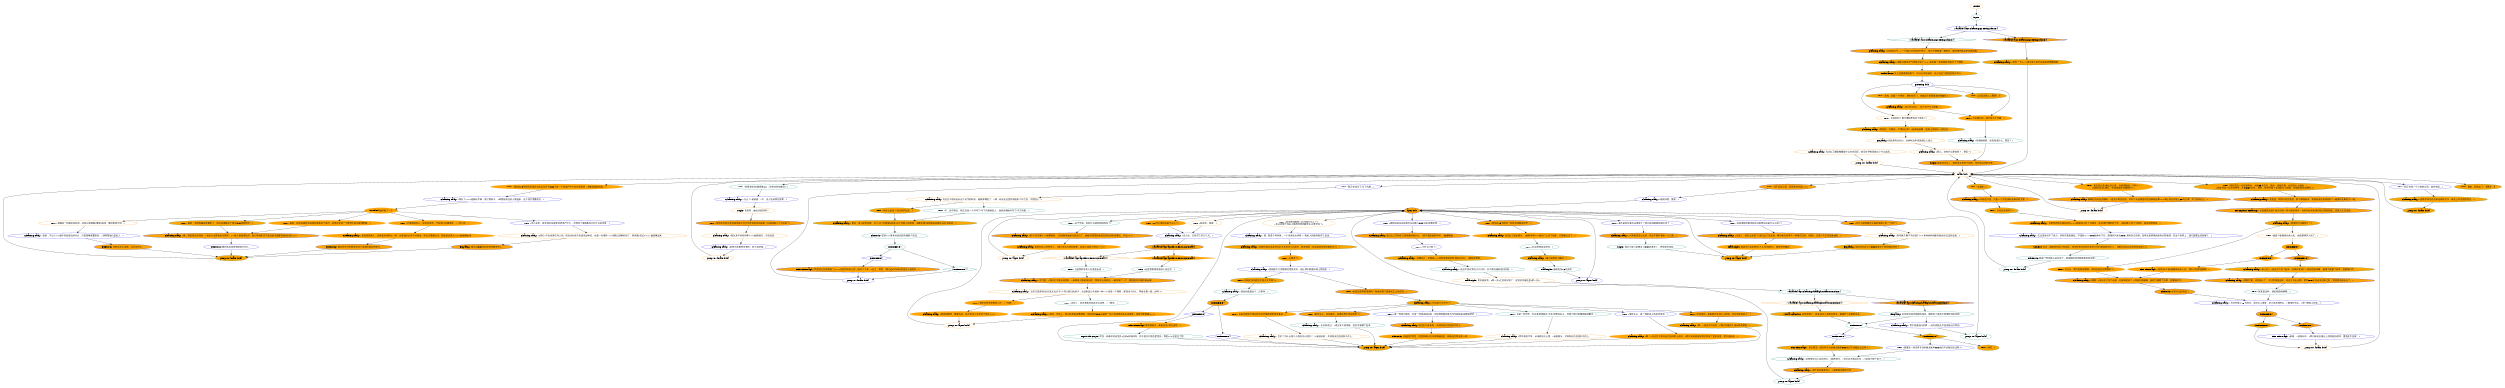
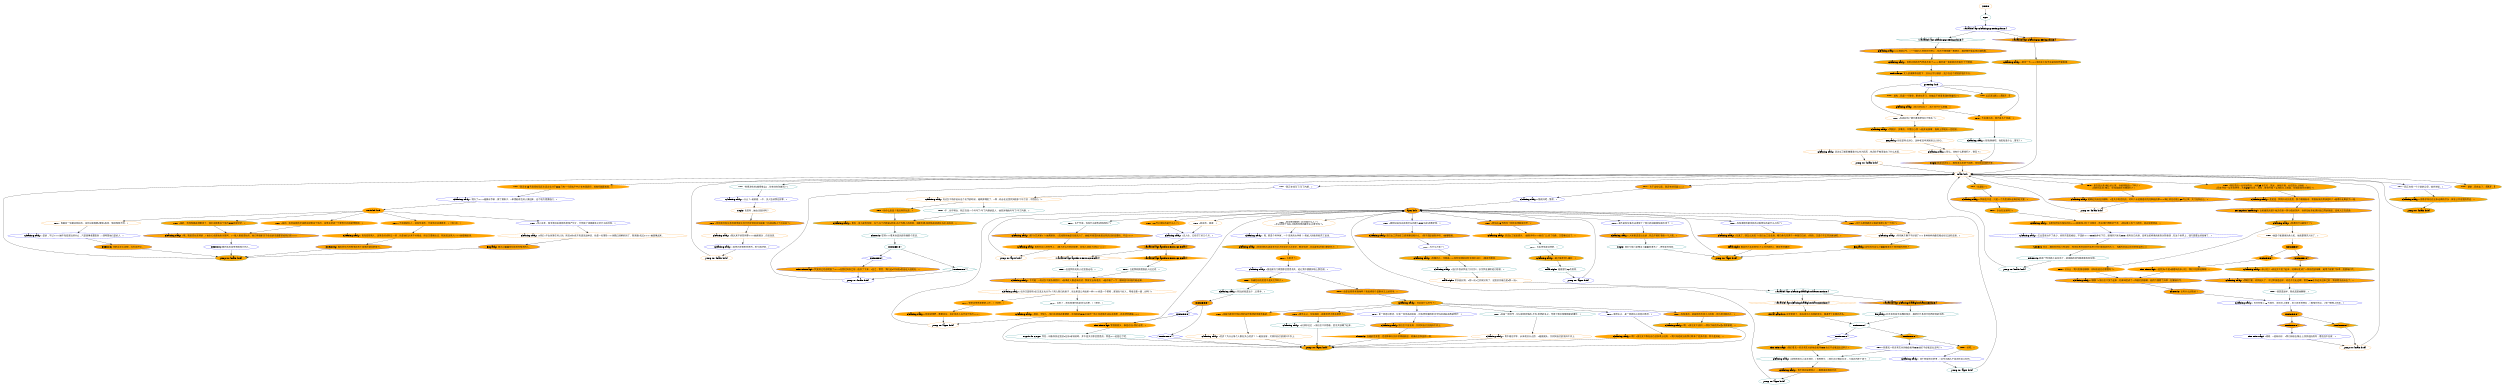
node "Logic: 她是清洁女工。她知道这里的平面图，也知道这里的住客。": shape ellipse -> diamond
node "Untitled 她停顿了一下": label "Untitled 她停顿了一下" -> "Untitled hub"
edge "Empathy: 并没有到动手动脚的地步。她听到了某些不想再听到的东西。" -> "Cleaning Lady: “我不想提他们的事，”这句话她几乎是说给自己听的。": now "You: “好吧。”" -> "Cleaning Lady: “我不想提他们的事，”这句话她几乎是说给自己听的。"
node "Rhetoric: 在她的世界里，思想和暴行的冲突离她很远，就像仙女和巫师一样。": shape ellipse -> diamond
